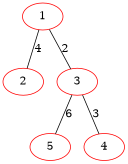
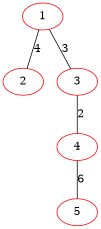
edge "1" -- "3": label "2" -> "3"
edge "3" -- "5": now "4" -- "5"
edge "3" -- "4": label "3" -> "2"
